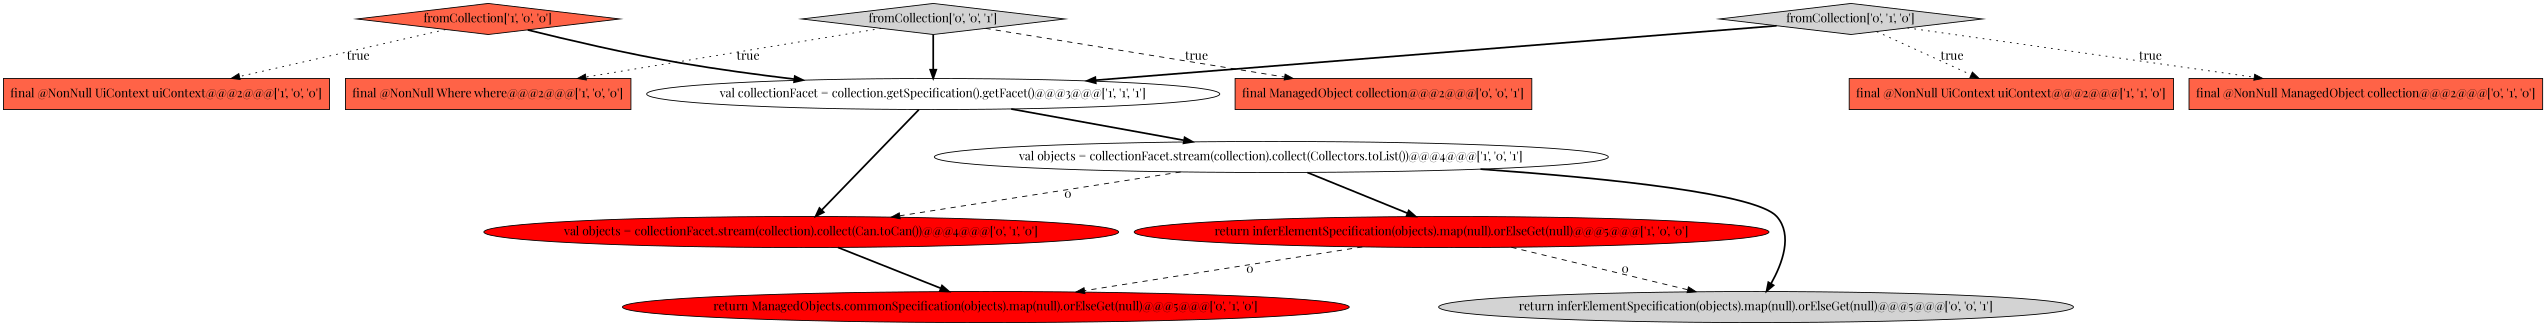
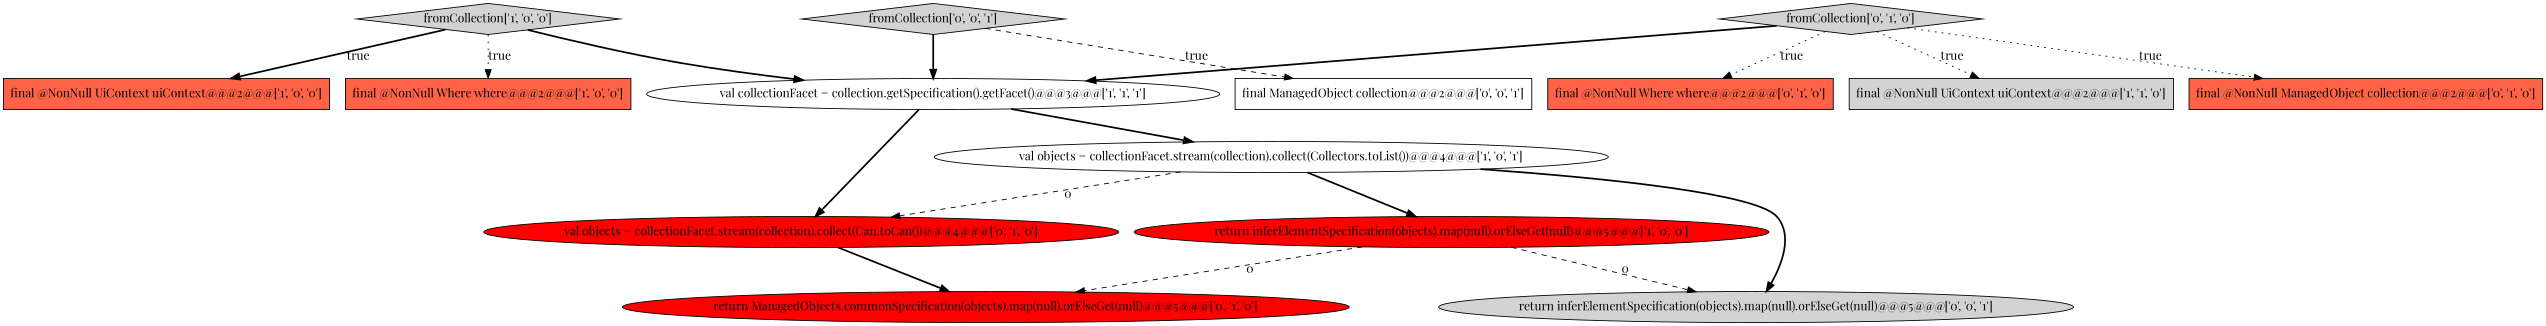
node "fromCollection['1', '0', '0']": fillcolor tomato -> lightgray
edge "fromCollection['1', '0', '0']" -> "final @NonNull UiContext uiContext@@@2@@@['1', '0', '0']": style dotted -> bold
edge "fromCollection['0', '0', '1']" -> "final @NonNull Where where@@@2@@@['1', '0', '0']": now "fromCollection['1', '0', '0']" -> "final @NonNull Where where@@@2@@@['1', '0', '0']"
node "final ManagedObject collection@@@2@@@['0', '0', '1']": fillcolor tomato -> white
node "final @NonNull Where where@@@2@@@['0', '1', '0']": added
node "final @NonNull UiContext uiContext@@@2@@@['1', '1', '0']": fillcolor tomato -> lightgray
